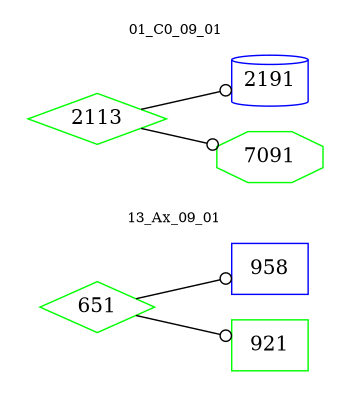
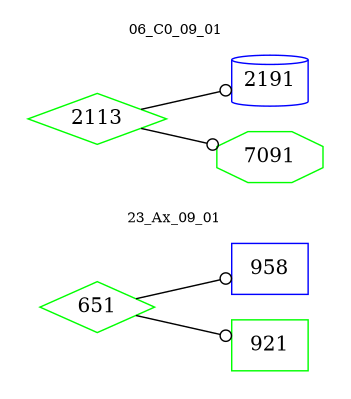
cluster "01_C0_09_01": label "01_C0_09_01" -> "06_C0_09_01"
cluster "13_Ax_09_01": label "13_Ax_09_01" -> "23_Ax_09_01"
